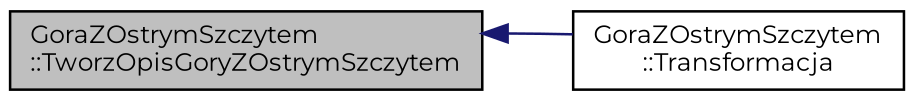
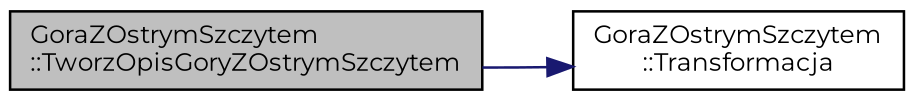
edge "GoraZOstrymSzczytem ::Transformacja" -> "GoraZOstrymSzczytem ::TworzOpisGoryZOstrymSzczytem": reversed
